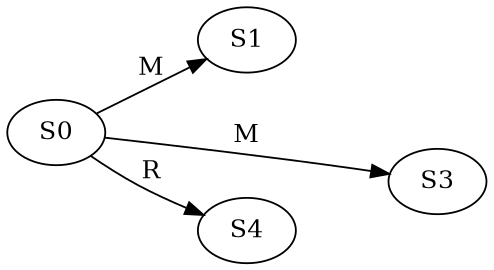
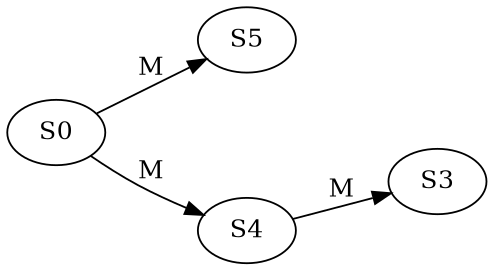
node "S1": label "S1" -> "S5"
edge "S0" -> "S3": now "S4" -> "S3"
edge "S0" -> "S4": label "R" -> "M"
